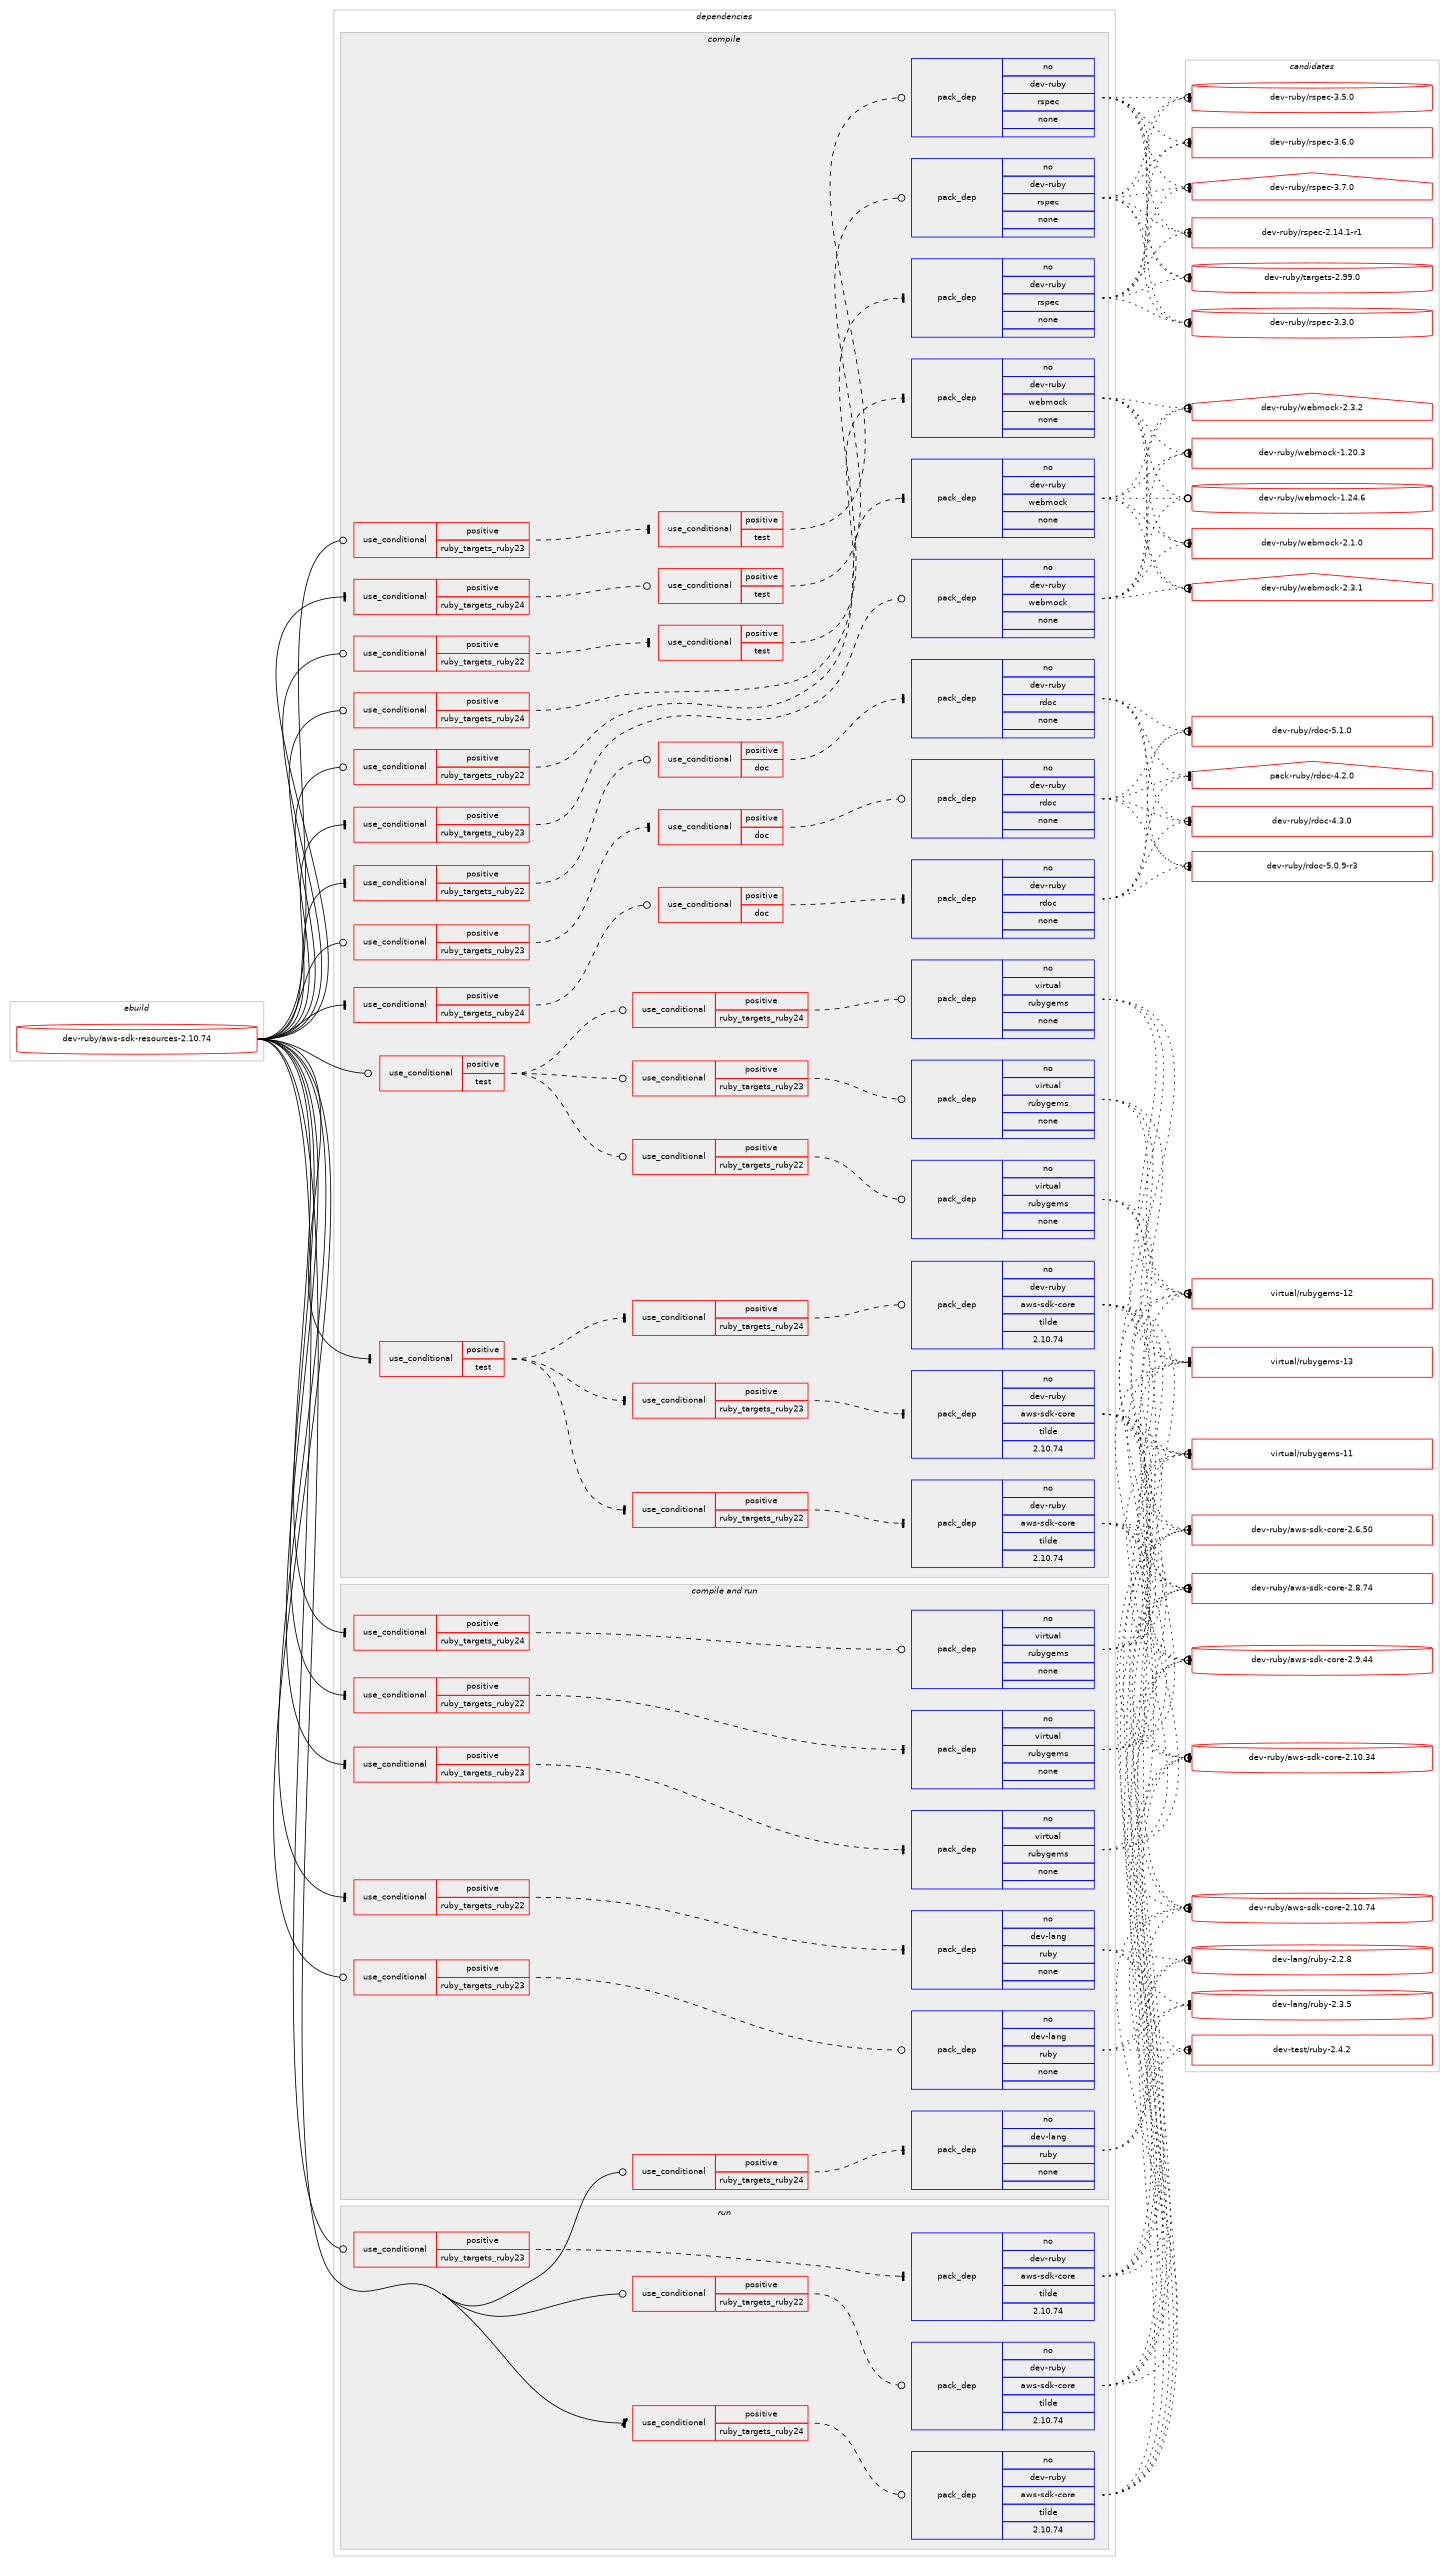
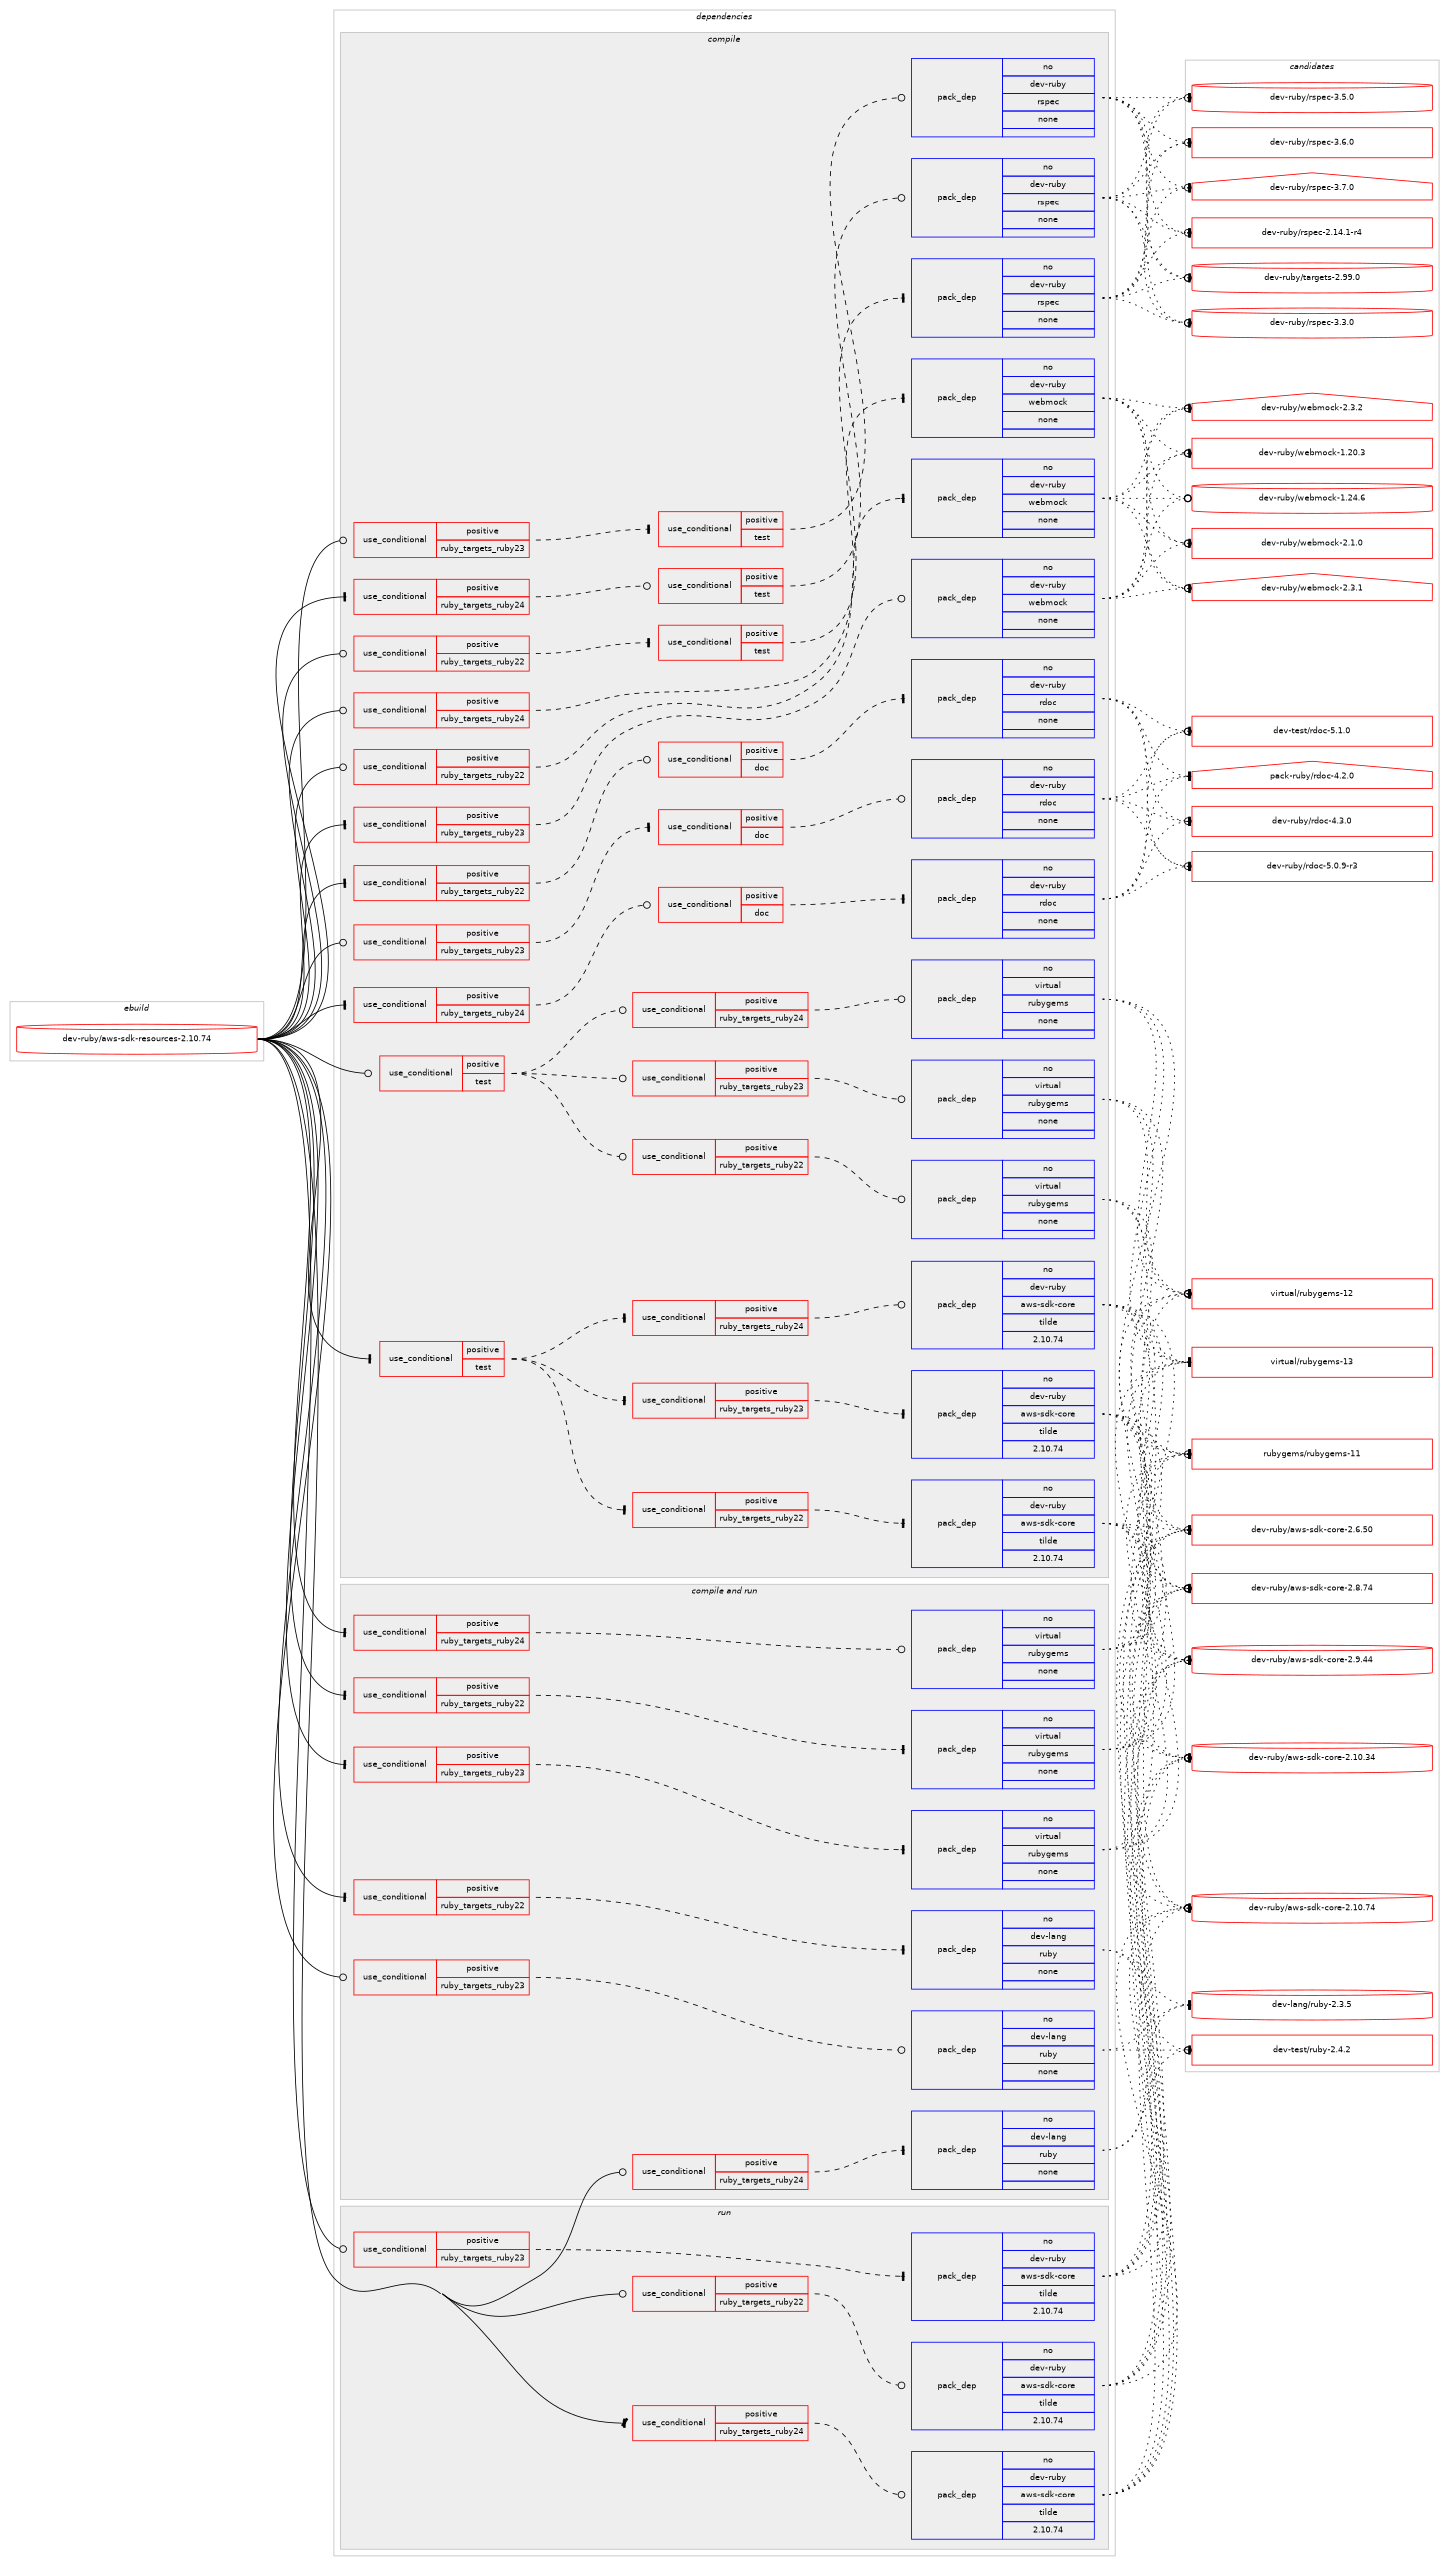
node "dev-ruby/rspec-2.14.1-r1": label "dev-ruby/rspec-2.14.1-r1" -> "dev-ruby/rspec-2.14.1-r4"
node "dev-ruby/rdoc-5.1.0": label "dev-ruby/rdoc-5.1.0" -> "dev-test/rdoc-5.1.0"
node "virtual/rubygems-11": label "virtual/rubygems-11" -> "rubygems/rubygems-11"
node "dev-lang/ruby-2.2.8": removed
